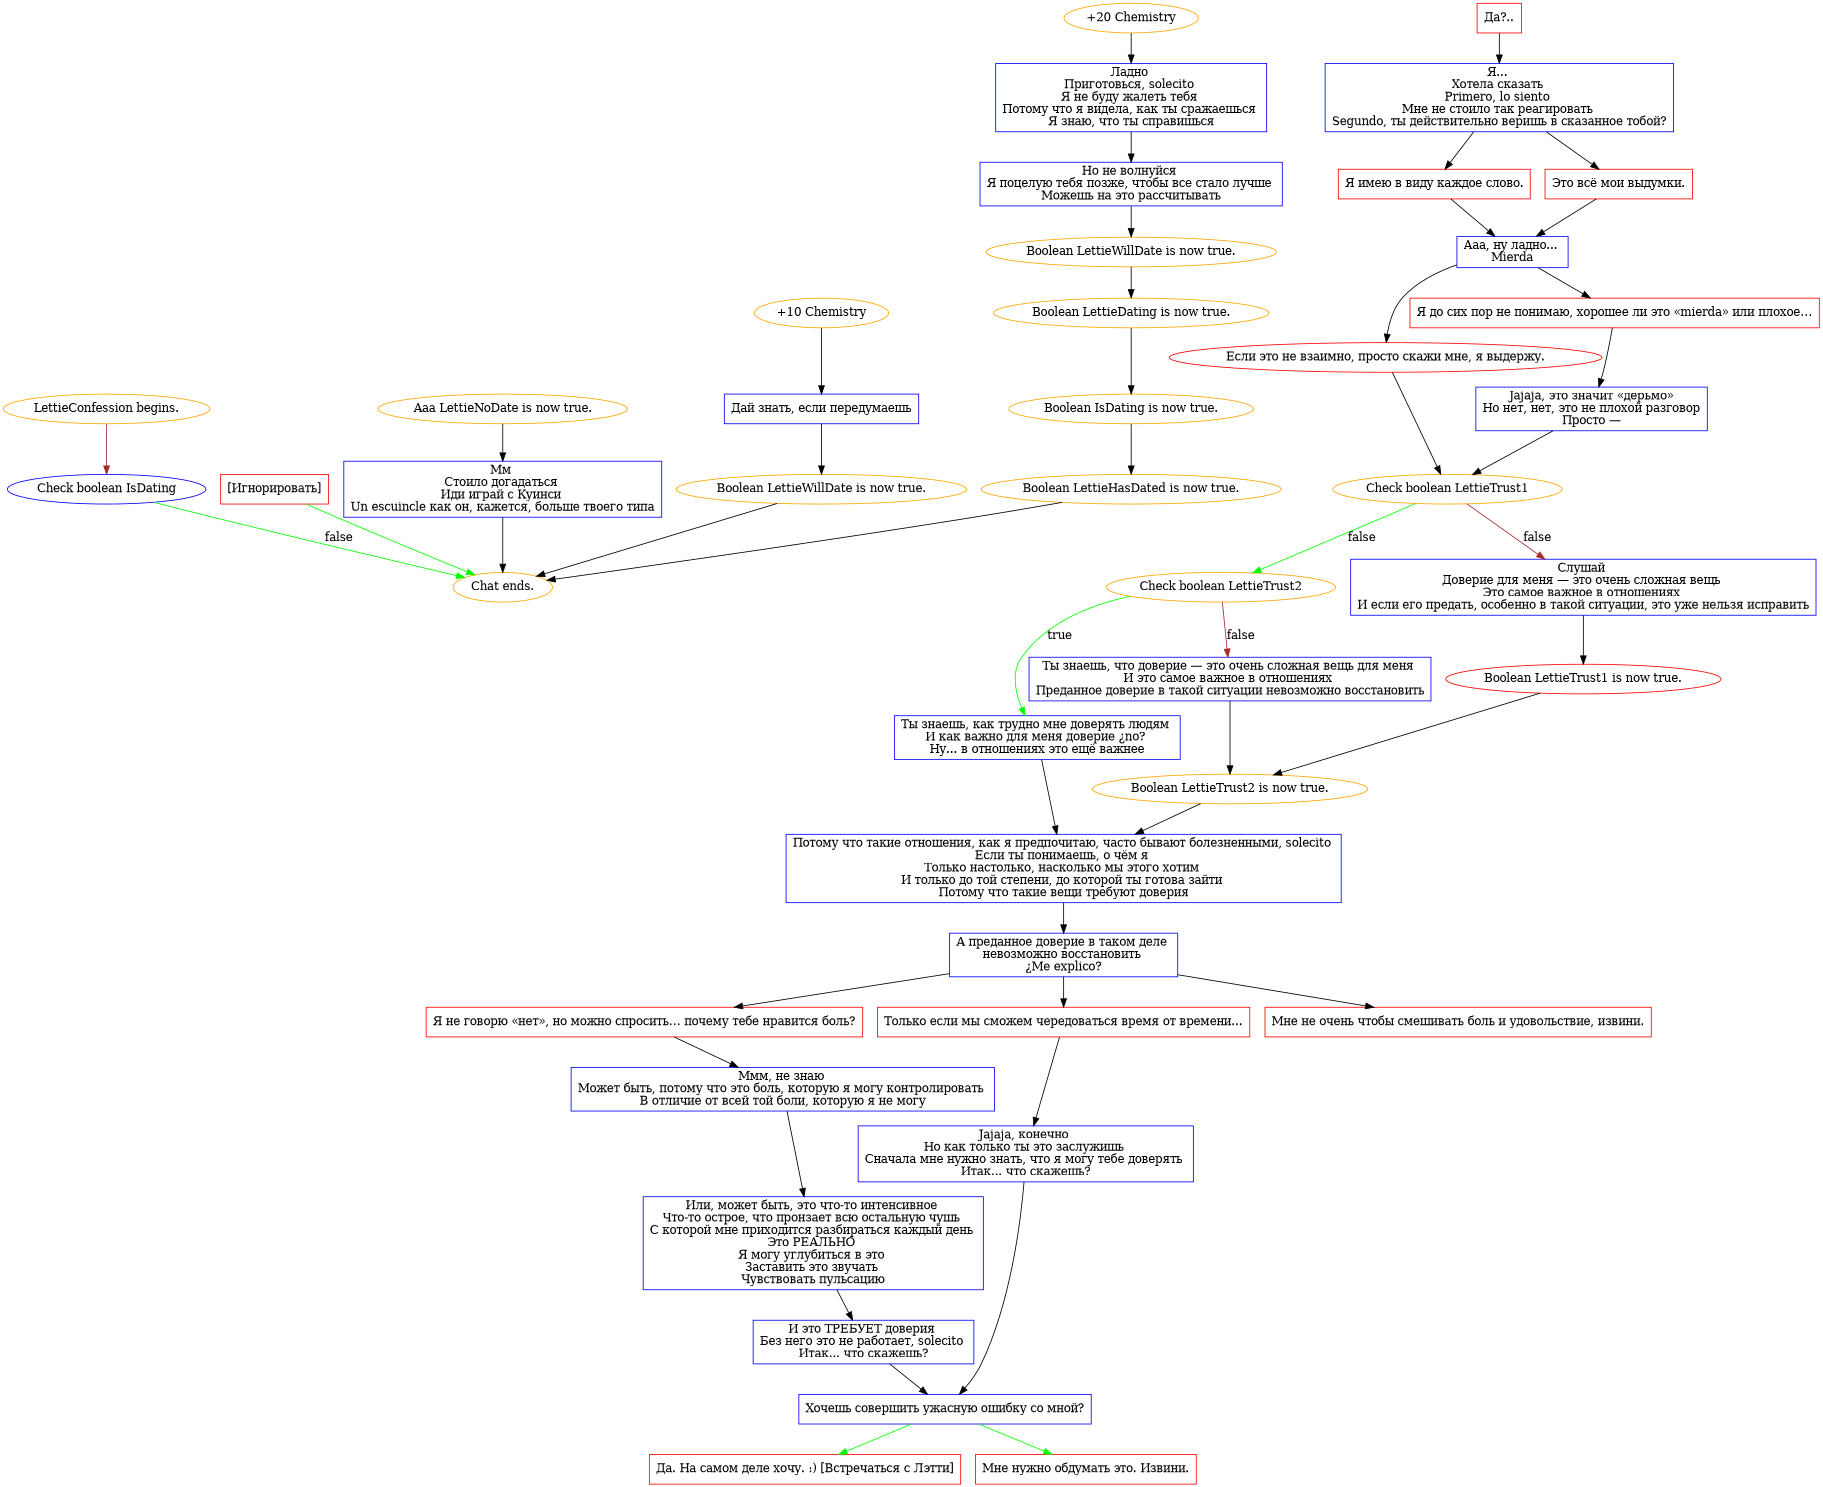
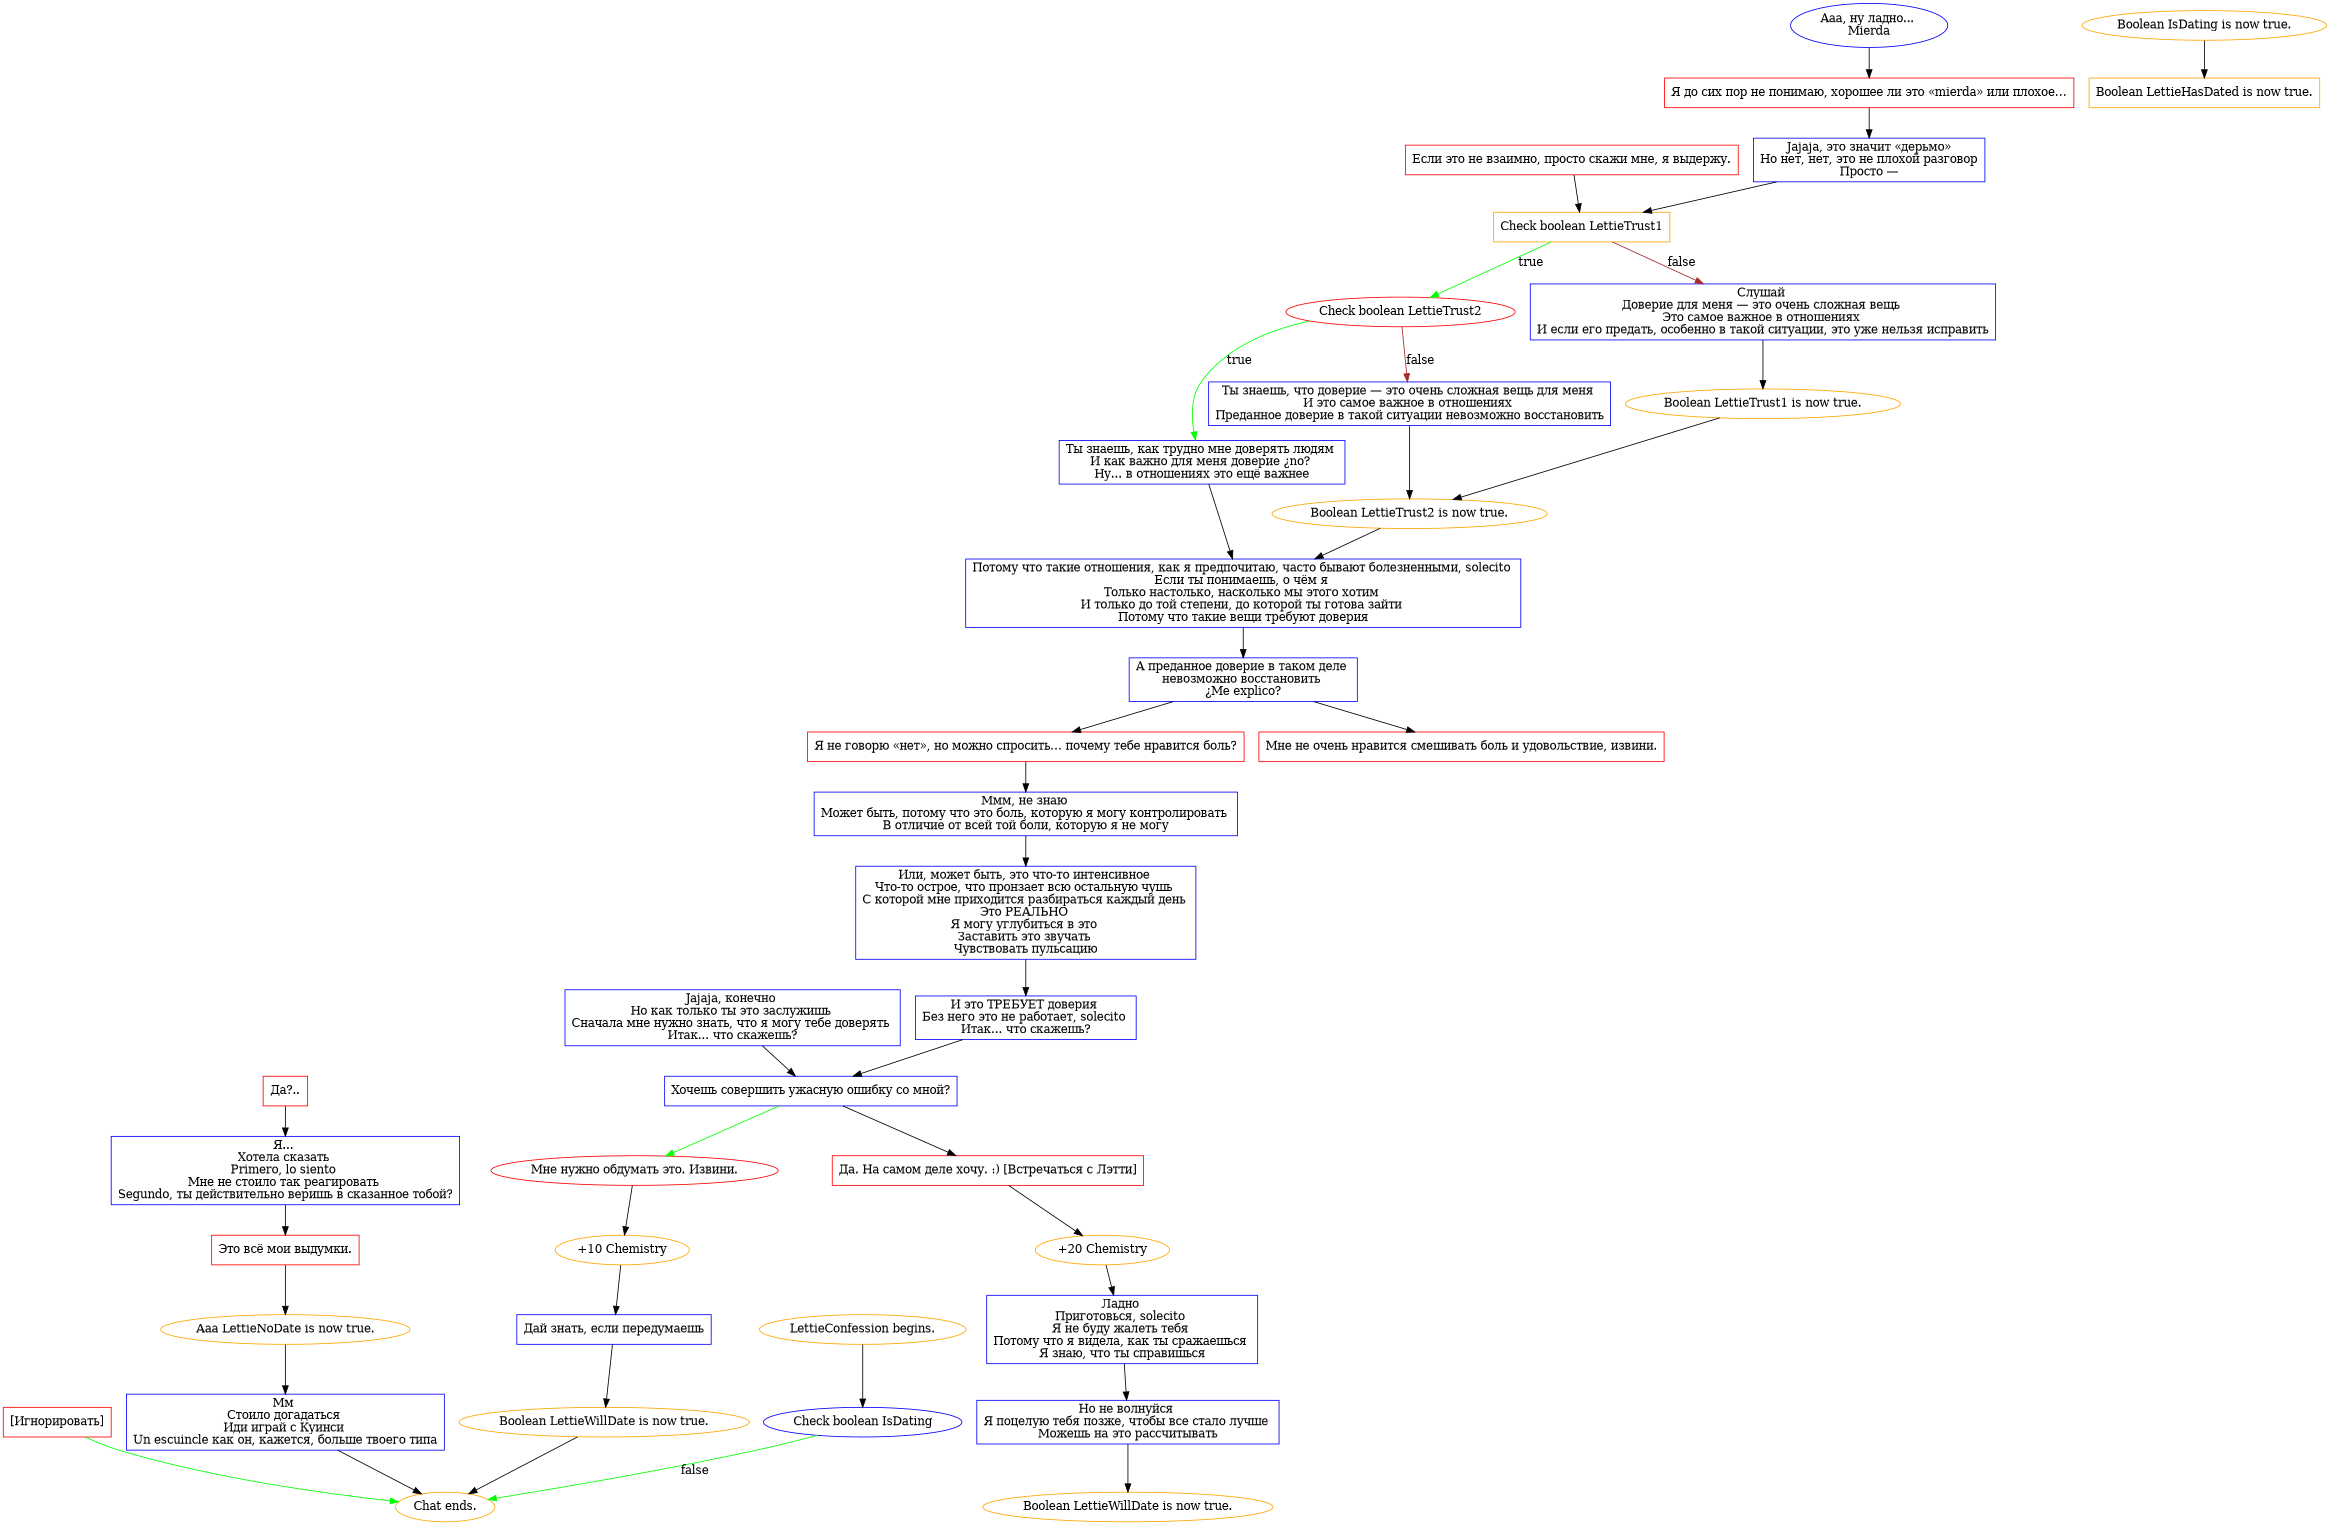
node "Я имею в виду каждое слово.": removed
edge "Это всё мои выдумки." -> "Ааа, ну ладно... Mierda": now "Это всё мои выдумки." -> "Ааа LettieNoDate is now true."
node "Ааа, ну ладно... Mierda": shape box -> ellipse
edge "Ааа, ну ладно... Mierda" -> "Если это не взаимно, просто скажи мне, я выдержу.": removed
node "Boolean LettieDating is now true.": removed
node "Если это не взаимно, просто скажи мне, я выдержу.": shape ellipse -> box
edge "LettieConfession begins." -> "Check boolean IsDating": color brown -> black
node "Boolean LettieHasDated is now true.": shape ellipse -> box
node "Check boolean LettieTrust1": shape ellipse -> box
edge "Check boolean LettieTrust1" -> "Check boolean LettieTrust2": label "false" -> "true"
edge "Boolean LettieHasDated is now true." -> "Chat ends.": removed
node "Check boolean LettieTrust2": color orange -> red
node "Boolean LettieTrust1 is now true.": color red -> orange
node "Только если мы сможем чередоваться время от времени...": removed
node "Мне не очень чтобы смешивать боль и удовольствие, извини.": label "Мне не очень чтобы смешивать боль и удовольствие, извини." -> "Мне не очень нравится смешивать боль и удовольствие, извини."
edge "Мне нужно обдумать это. Извини." -> "+10 Chemistry": added
edge "Да. На самом деле хочу. :) [Встречаться с Лэтти]" -> "+20 Chemistry": added
edge "Хочешь совершить ужасную ошибку со мной?" -> "Да. На самом деле хочу. :) [Встречаться с Лэтти]": color green -> black
node "Мне нужно обдумать это. Извини.": shape box -> ellipse
